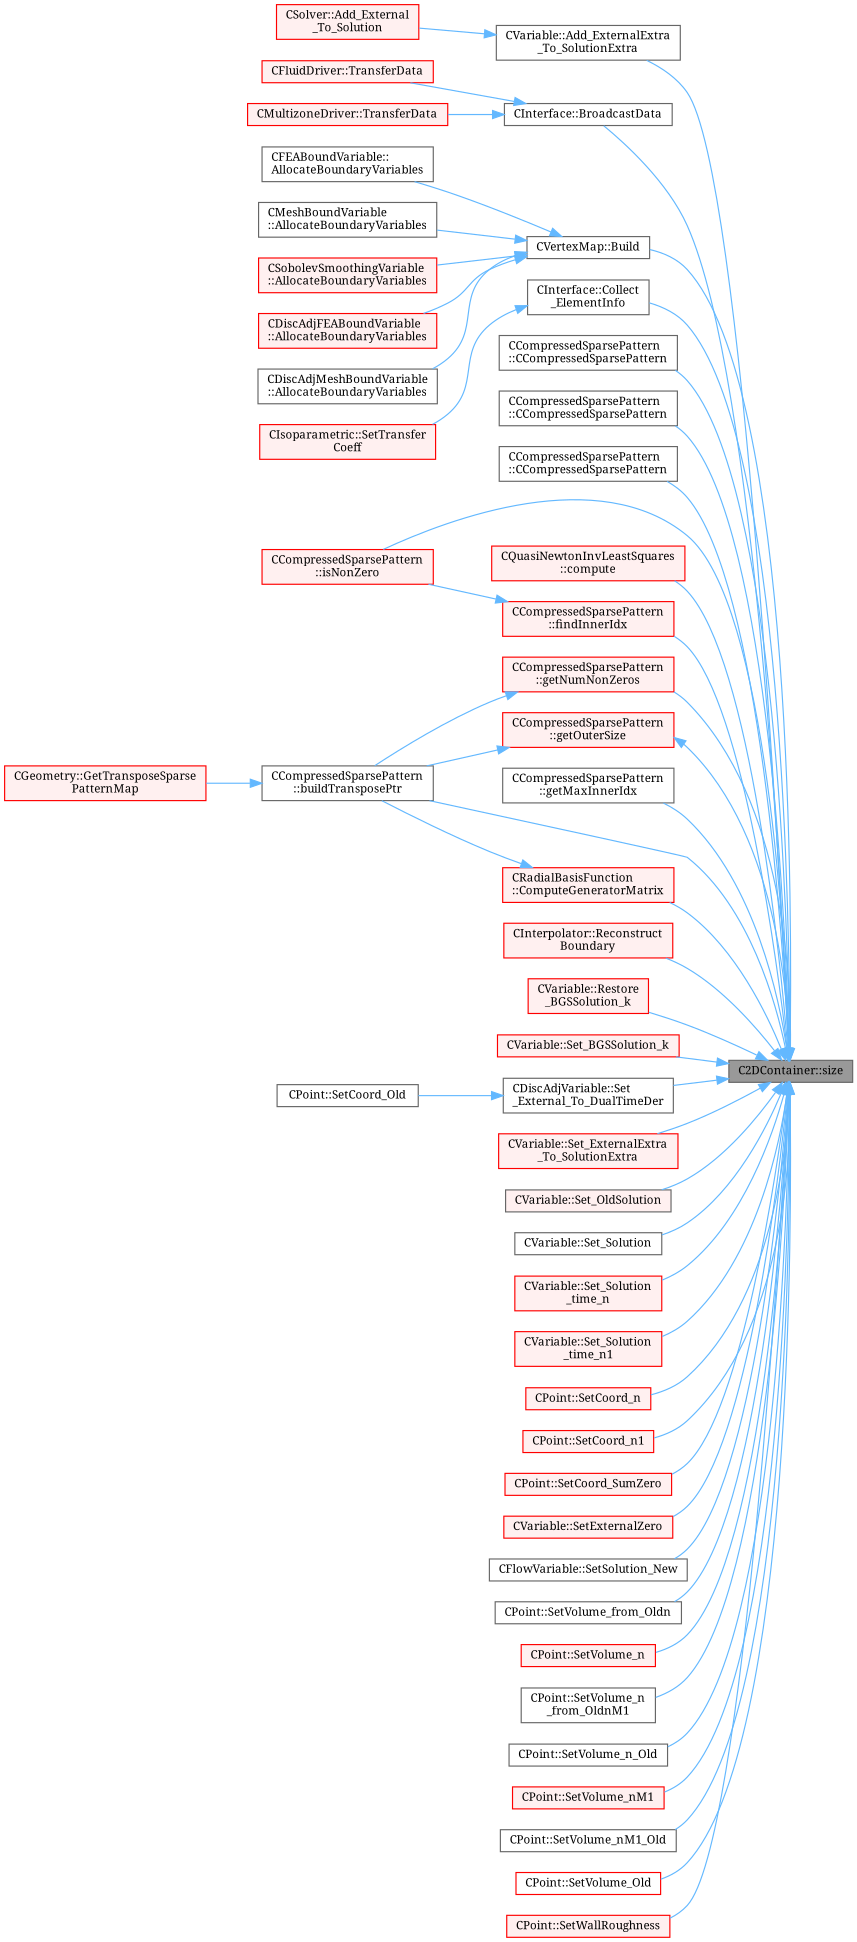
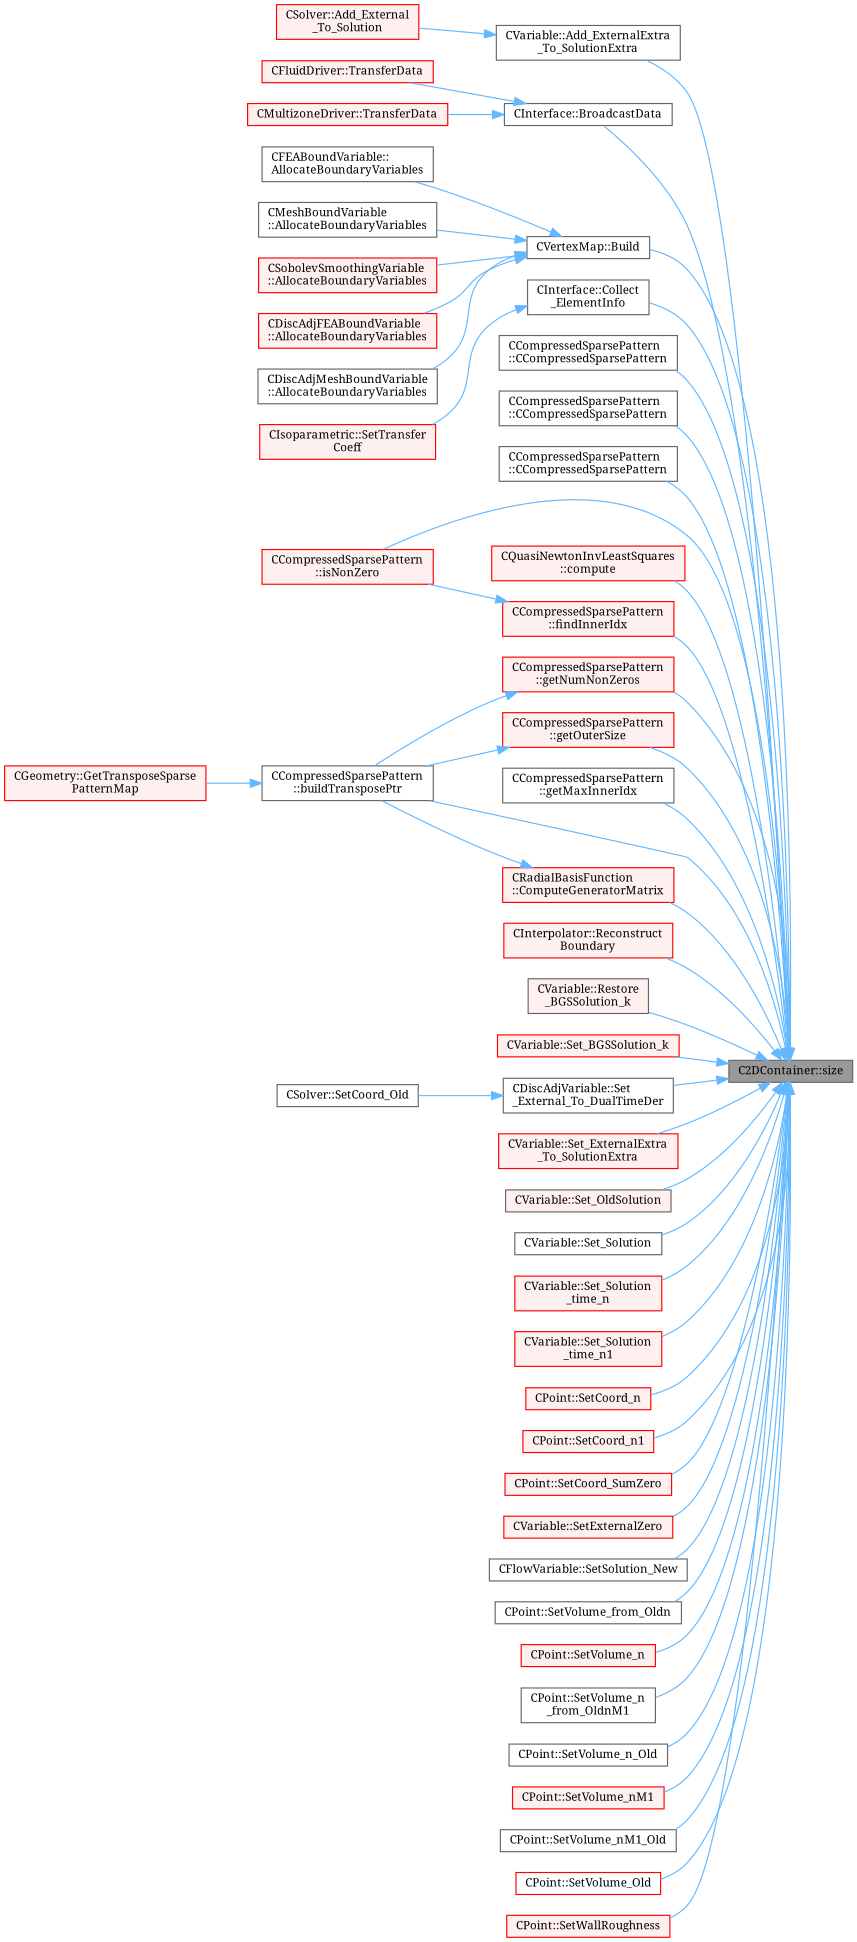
edge "C2DContainer::size" -> "CCompressedSparsePattern ::getOuterSize": reversed
node "CVariable::Restore _BGSSolution_k": color red -> grey40
node "CPoint::SetCoord_Old": label "CPoint::SetCoord_Old" -> "CSolver::SetCoord_Old"
